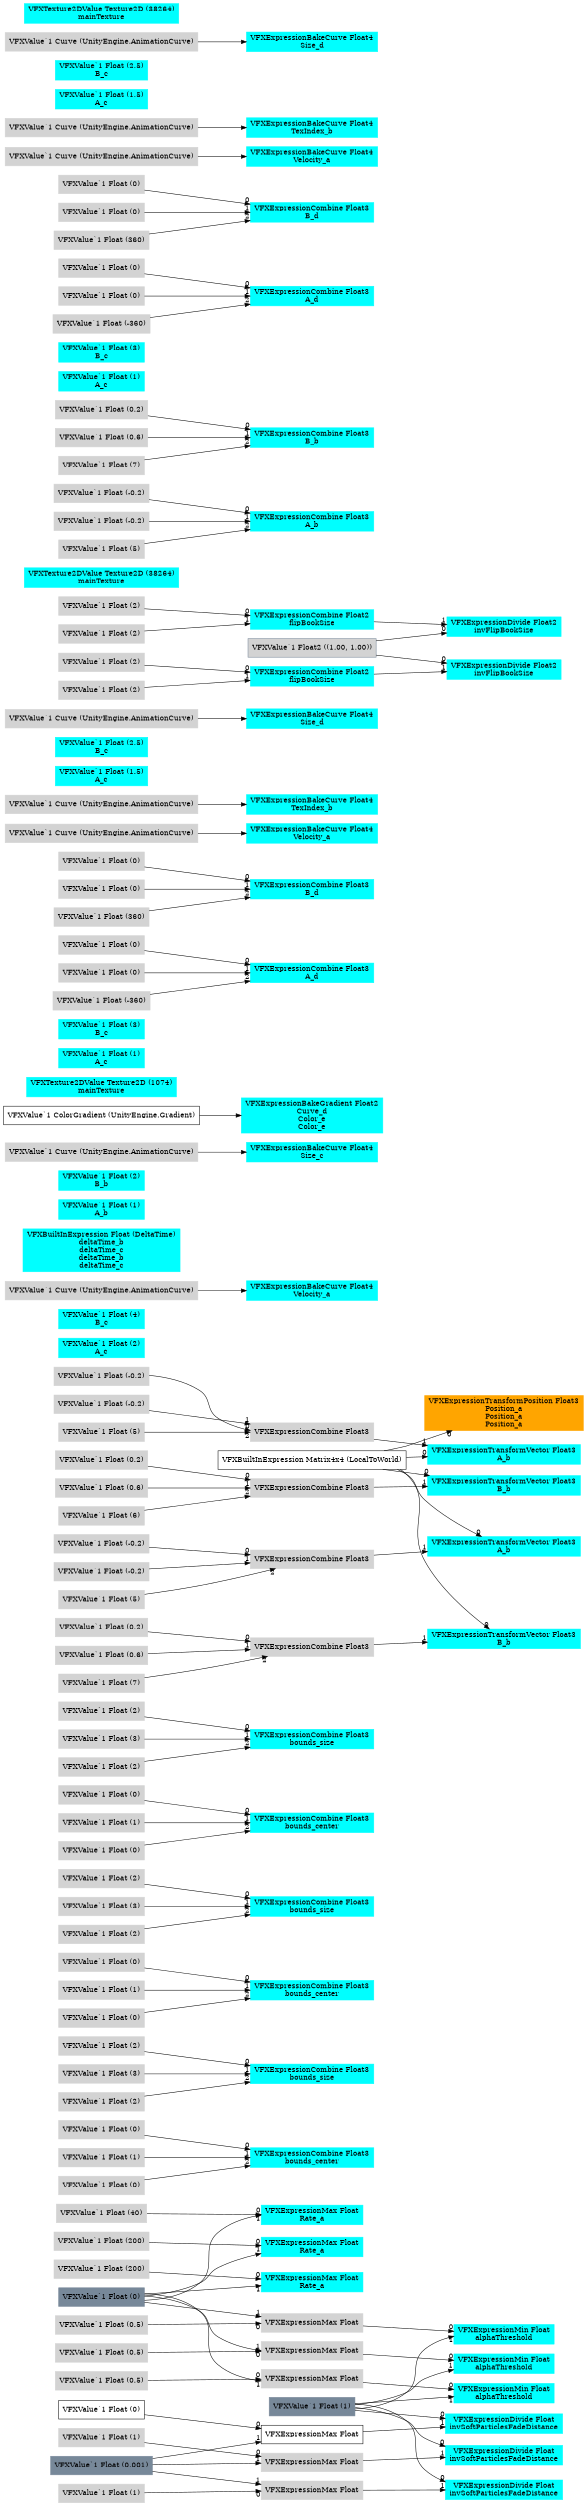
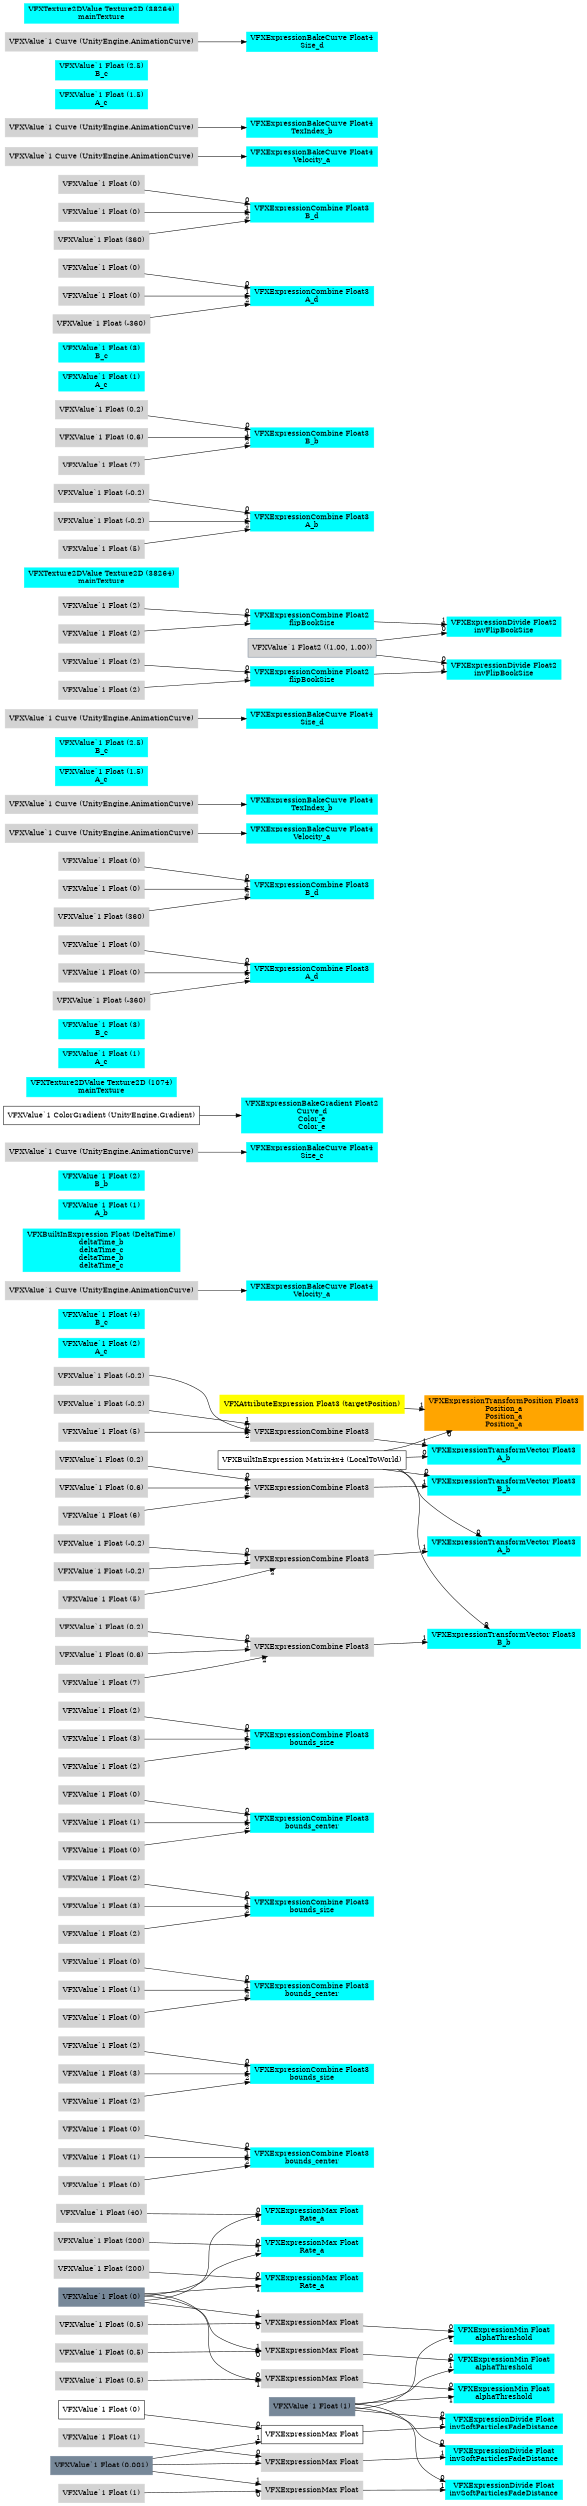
node "VFXAttributeExpression Float3 (targetPosition)": added
